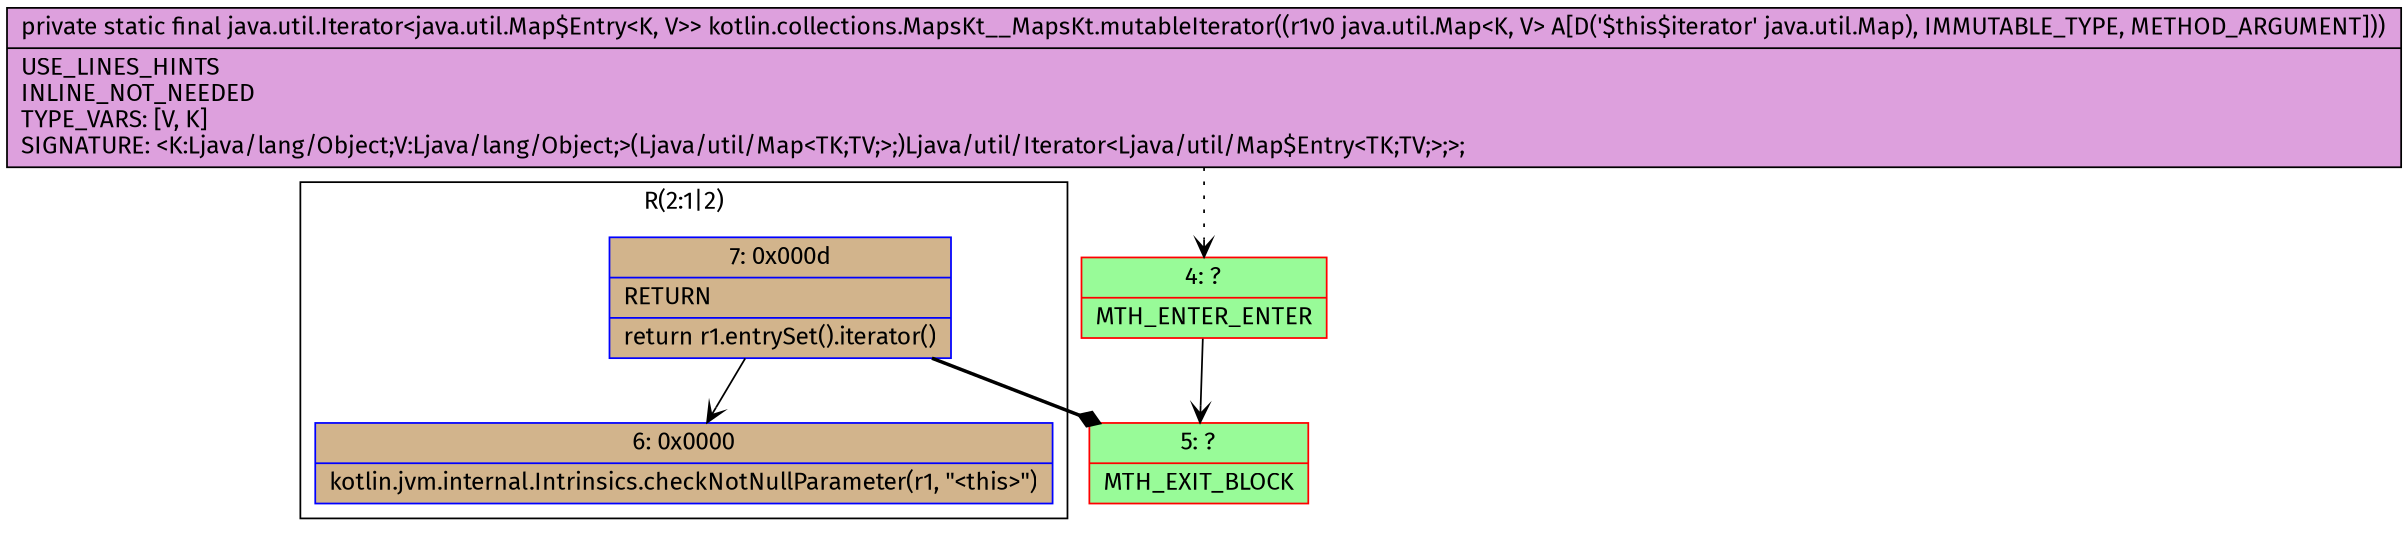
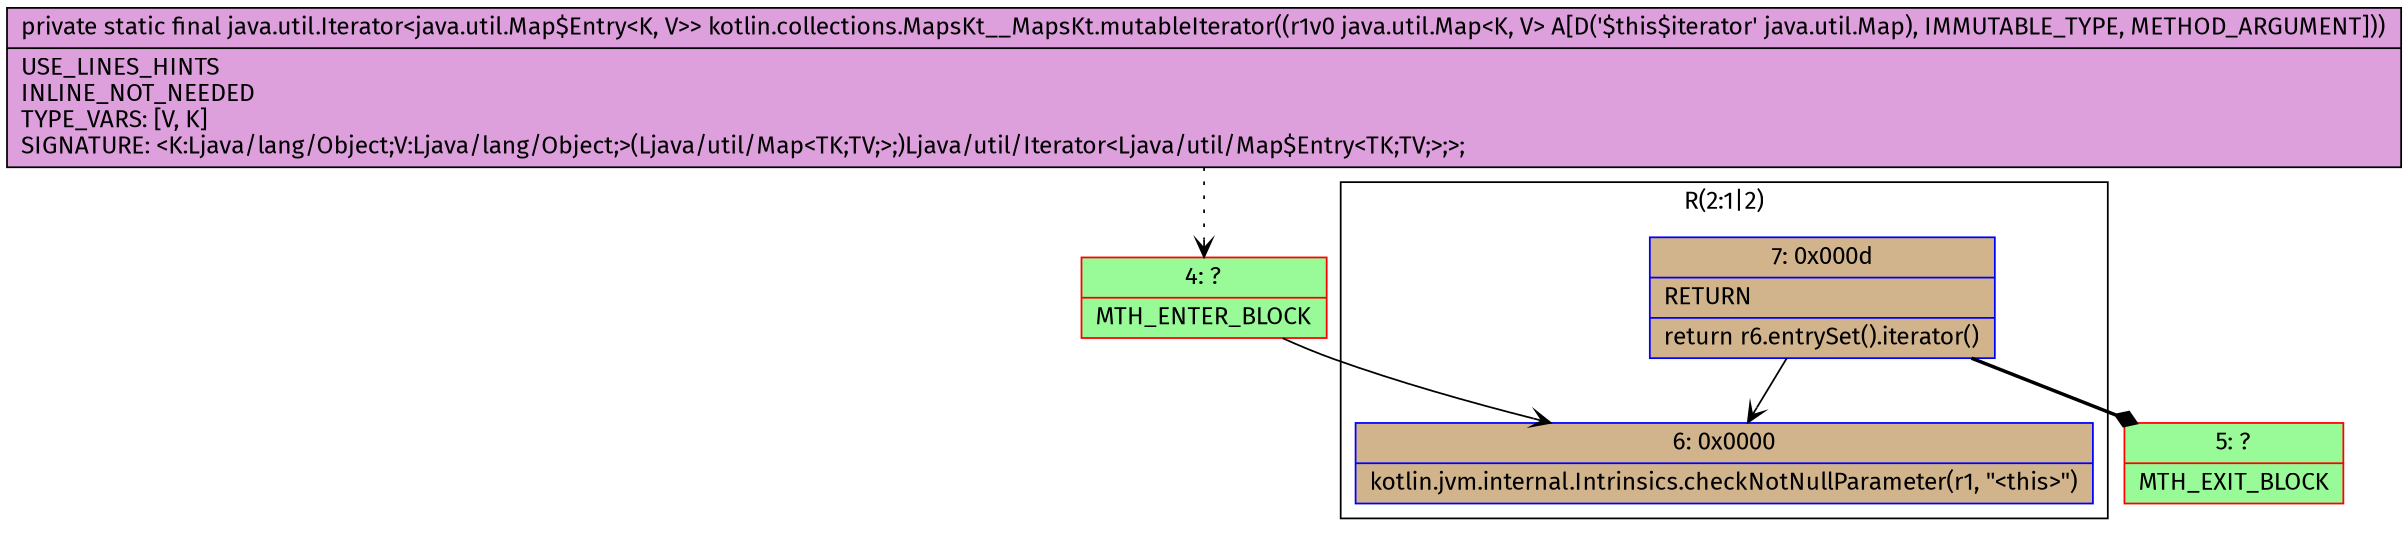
node "4: ?": text "MTH_ENTER_ENTER" -> "MTH_ENTER_BLOCK"
node "7: 0x000d": text "return r1.entrySet().iterator()" -> "return r6.entrySet().iterator()"
edge "4: ?" -> "5: ?": now "4: ?" -> "6: 0x0000"
